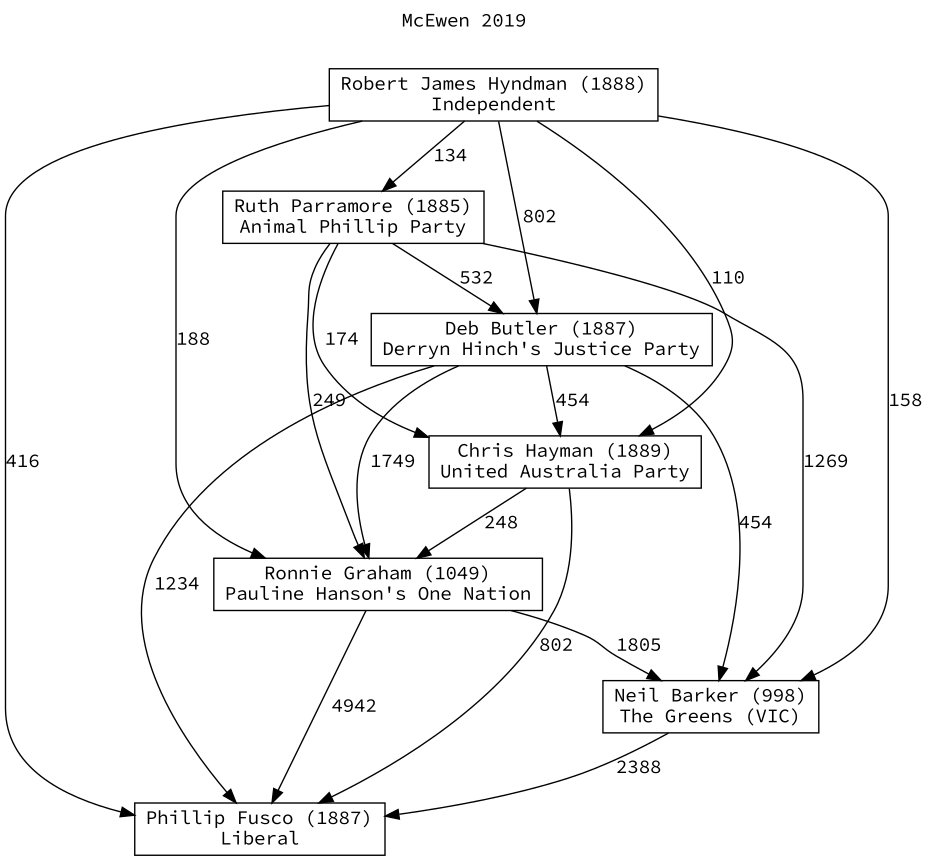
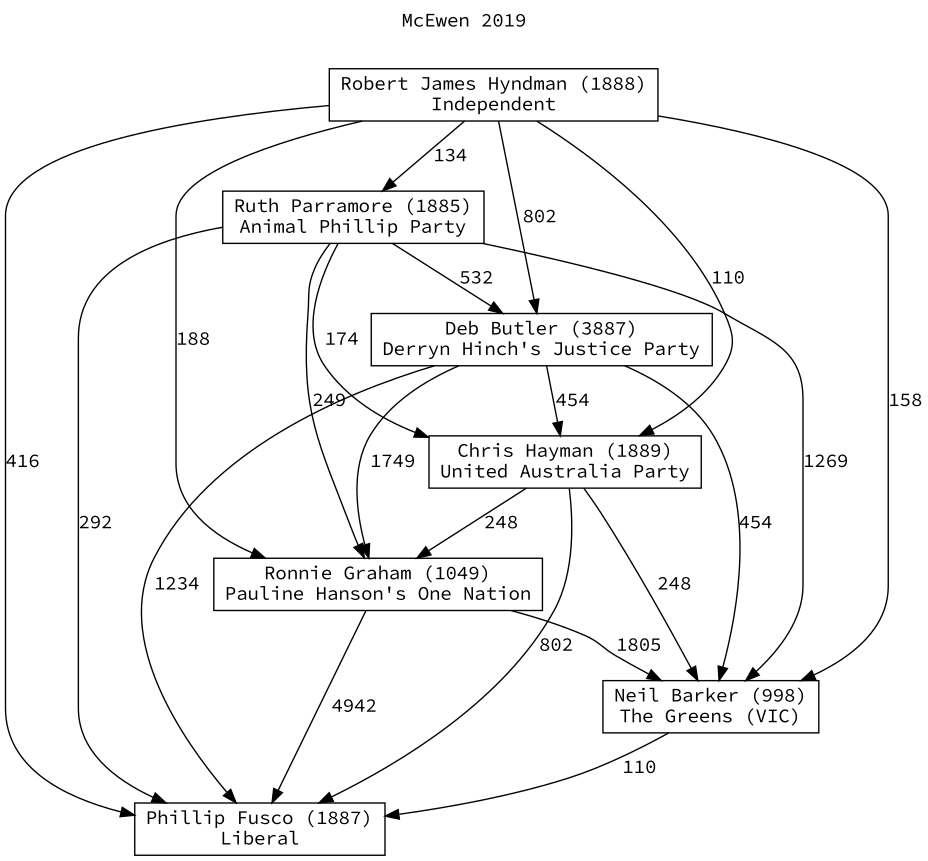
node "Deb Butler (1887) Derryn Hinch's Justice Party": label "Deb Butler (1887) Derryn Hinch's Justice Party" -> "Deb Butler (3887) Derryn Hinch's Justice Party"
edge "Ruth Parramore (1885) Animal Phillip Party" -> "Phillip Fusco (1887) Liberal": added, label "292"
edge "Chris Hayman (1889) United Australia Party" -> "Neil Barker (998) The Greens (VIC)": added, label "248"
edge "Neil Barker (998) The Greens (VIC)" -> "Phillip Fusco (1887) Liberal": label "2388" -> "110"
